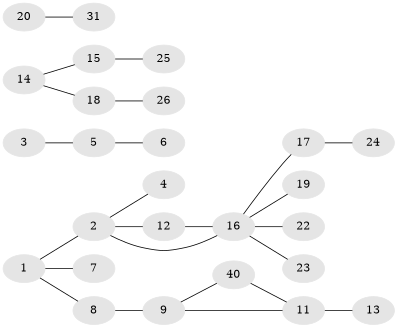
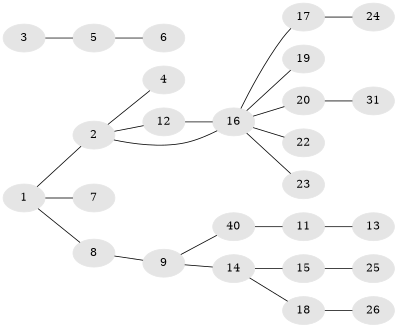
edge "20" -- "16": added
edge "9" -- "11": now "9" -- "14"
